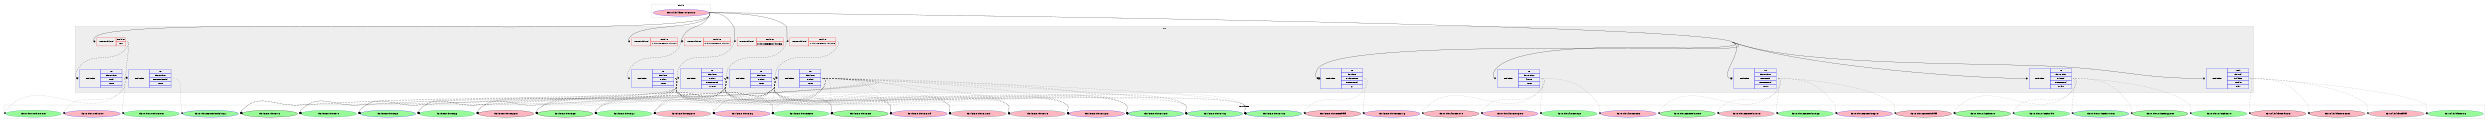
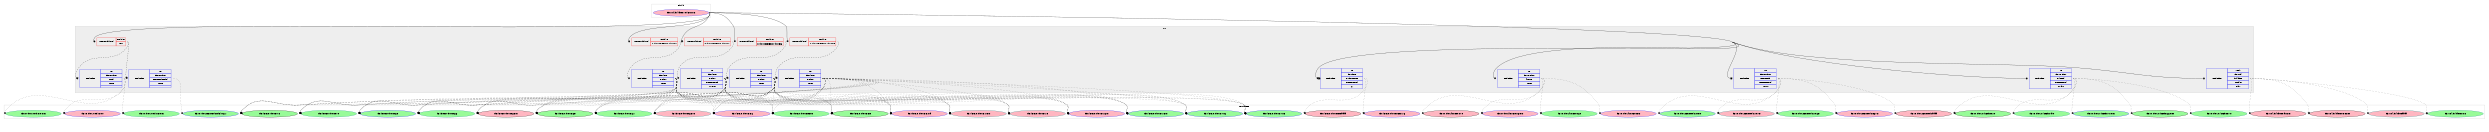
node "dev-python/setuptools-40.8.0": color black -> blue
